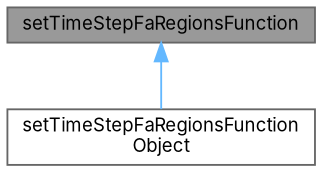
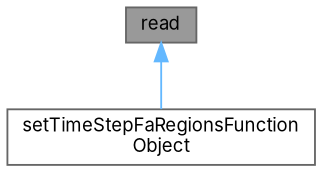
node "setTimeStepFaRegionsFunction": label "setTimeStepFaRegionsFunction" -> "read"
